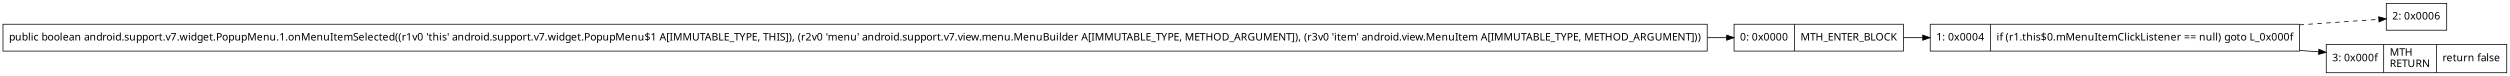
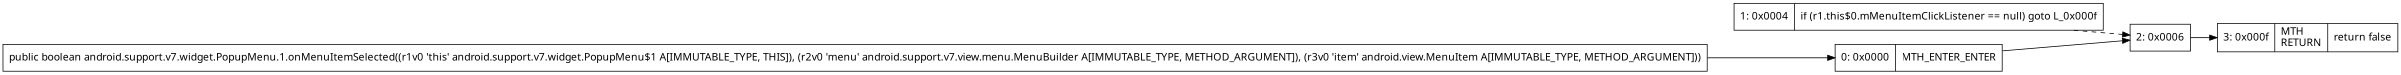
node "0: 0x0000": text "MTH_ENTER_BLOCK" -> "MTH_ENTER_ENTER"
edge "0: 0x0000" -> "1: 0x0004": now "0: 0x0000" -> "2: 0x0006"
edge "1: 0x0004" -> "3: 0x000f": now "2: 0x0006" -> "3: 0x000f"
